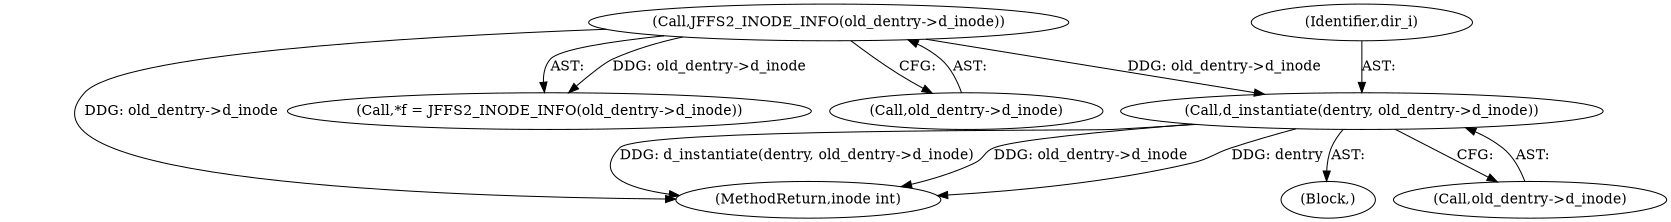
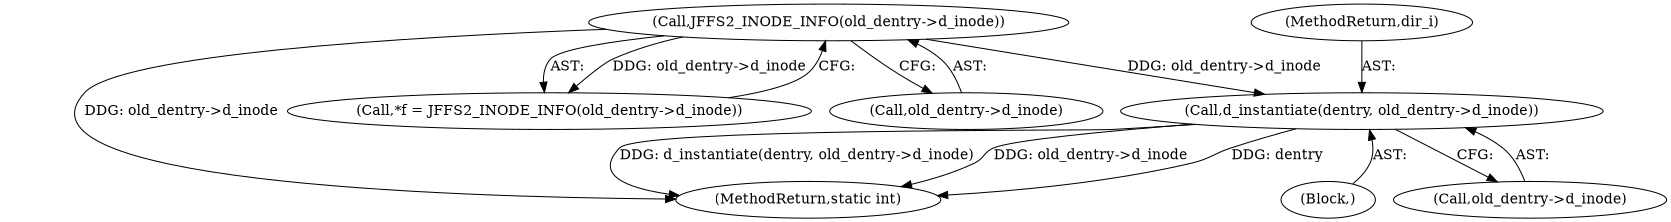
node "(Identifier,dir_i)": label "(Identifier,dir_i)" -> "(MethodReturn,dir_i)"
edge "(Call,*f = JFFS2_INODE_INFO(old_dentry->d_inode))" -> "(Call,JFFS2_INODE_INFO(old_dentry->d_inode))": added, label "CFG:"
edge "(Call,d_instantiate(dentry, old_dentry->d_inode))" -> "(Block,)": reversed
node "(MethodReturn,inode int)": label "(MethodReturn,inode int)" -> "(MethodReturn,static int)"
